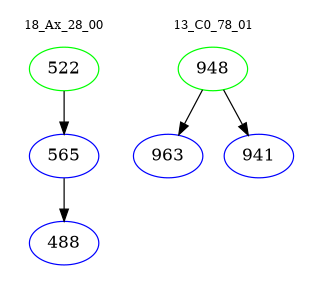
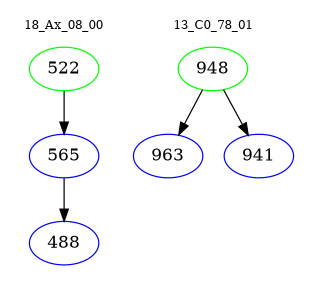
cluster "18_Ax_28_00": label "18_Ax_28_00" -> "18_Ax_08_00"
